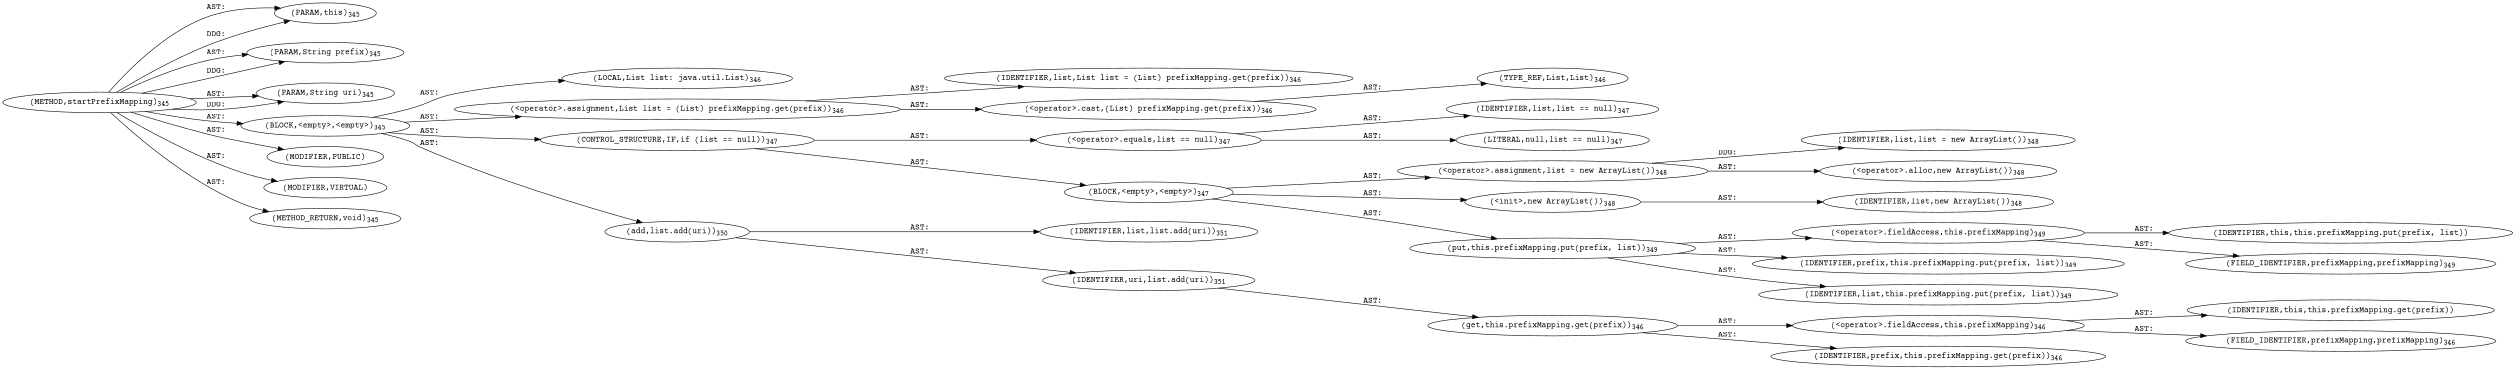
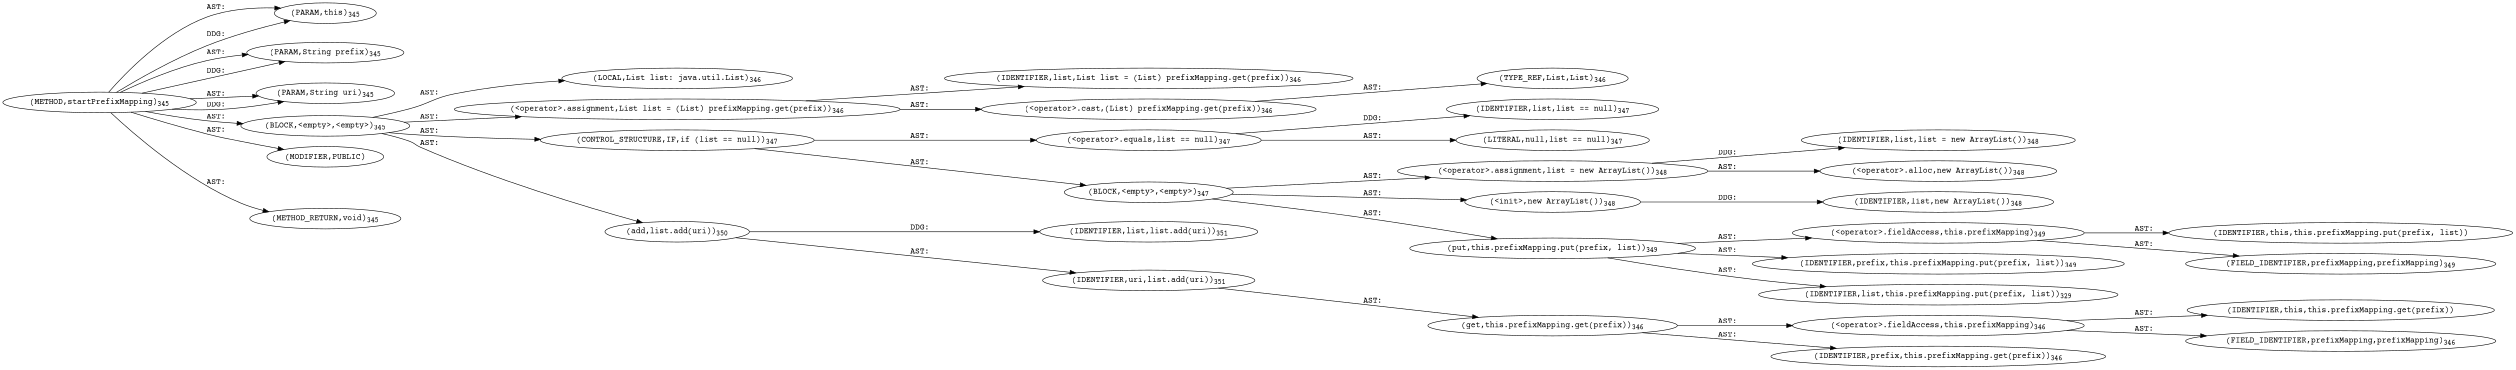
edge "(<operator>.equals,list == null)" -> "(IDENTIFIER,list,list == null)": label "AST: " -> "DDG: "
node "(MODIFIER,VIRTUAL)": removed
edge "(<init>,new ArrayList())" -> "(IDENTIFIER,list,new ArrayList())": label "AST: " -> "DDG: "
edge "(add,list.add(uri))" -> "(IDENTIFIER,list,list.add(uri))": label "AST: " -> "DDG: "
node "(IDENTIFIER,list,this.prefixMapping.put(prefix, list))": text "349" -> "329"
